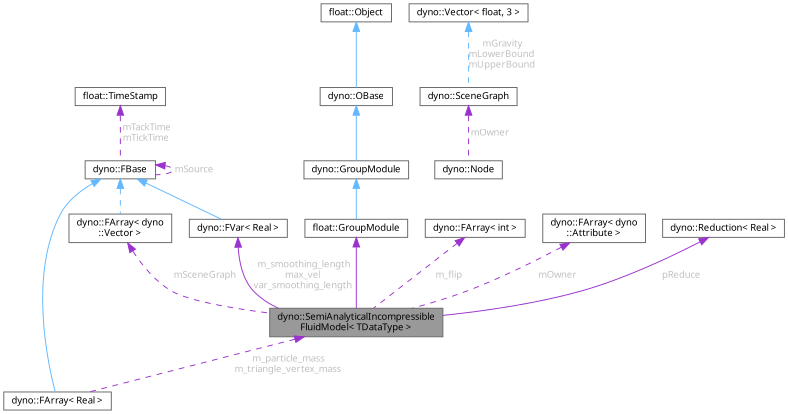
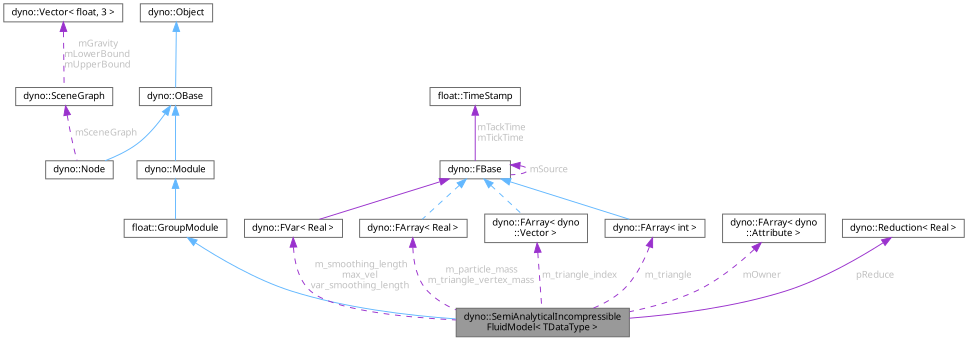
node "float::Object": label "float::Object" -> "dyno::Object"
edge "dyno::SceneGraph" -> "dyno::Vector< float, 3 >": color steelblue1 -> darkorchid3
edge "dyno::Node" -> "dyno::SceneGraph": label " mOwner" -> " mSceneGraph"
edge "dyno::FBase" -> "float::TimeStamp": style dashed -> solid
edge "dyno::Node" -> "dyno::OBase": added
node "dyno::GroupModule": label "dyno::GroupModule" -> "dyno::Module"
edge "dyno::FVar< Real >" -> "dyno::FBase": color steelblue1 -> darkorchid3
edge "dyno::FArray< int >" -> "dyno::FBase": added
edge "dyno::SemiAnalyticalIncompressible FluidModel< TDataType >" -> "dyno::FArray< dyno ::Vector >": label " mSceneGraph" -> " m_triangle_index"
edge "dyno::SemiAnalyticalIncompressible FluidModel< TDataType >" -> "dyno::FArray< int >": label " m_flip" -> " m_triangle"
edge "dyno::SemiAnalyticalIncompressible FluidModel< TDataType >" -> "float::GroupModule": color darkorchid3 -> steelblue1
edge "dyno::FArray< Real >" -> "dyno::FBase": style solid -> dashed
edge "dyno::SemiAnalyticalIncompressible FluidModel< TDataType >" -> "dyno::FVar< Real >": style solid -> dashed
edge "dyno::FArray< Real >" -> "dyno::SemiAnalyticalIncompressible FluidModel< TDataType >": reversed
